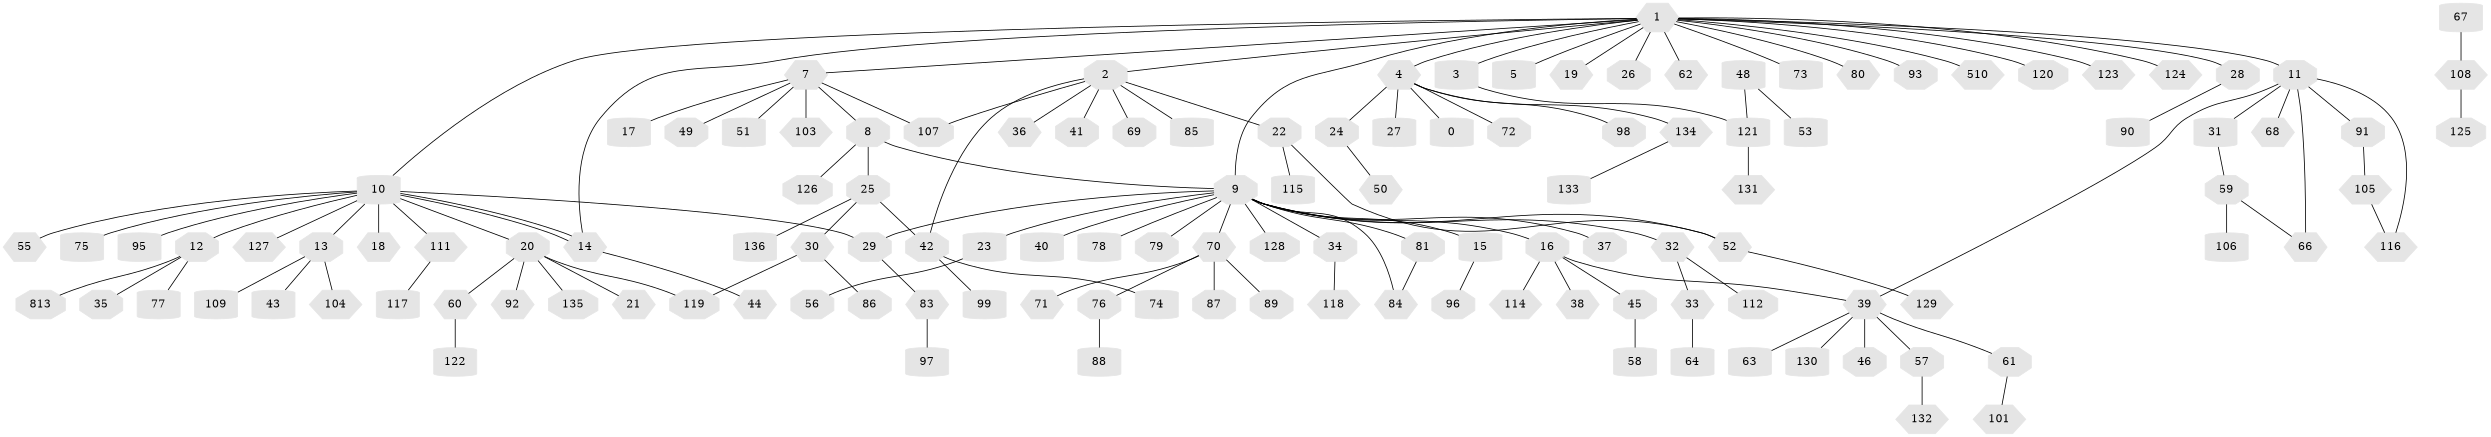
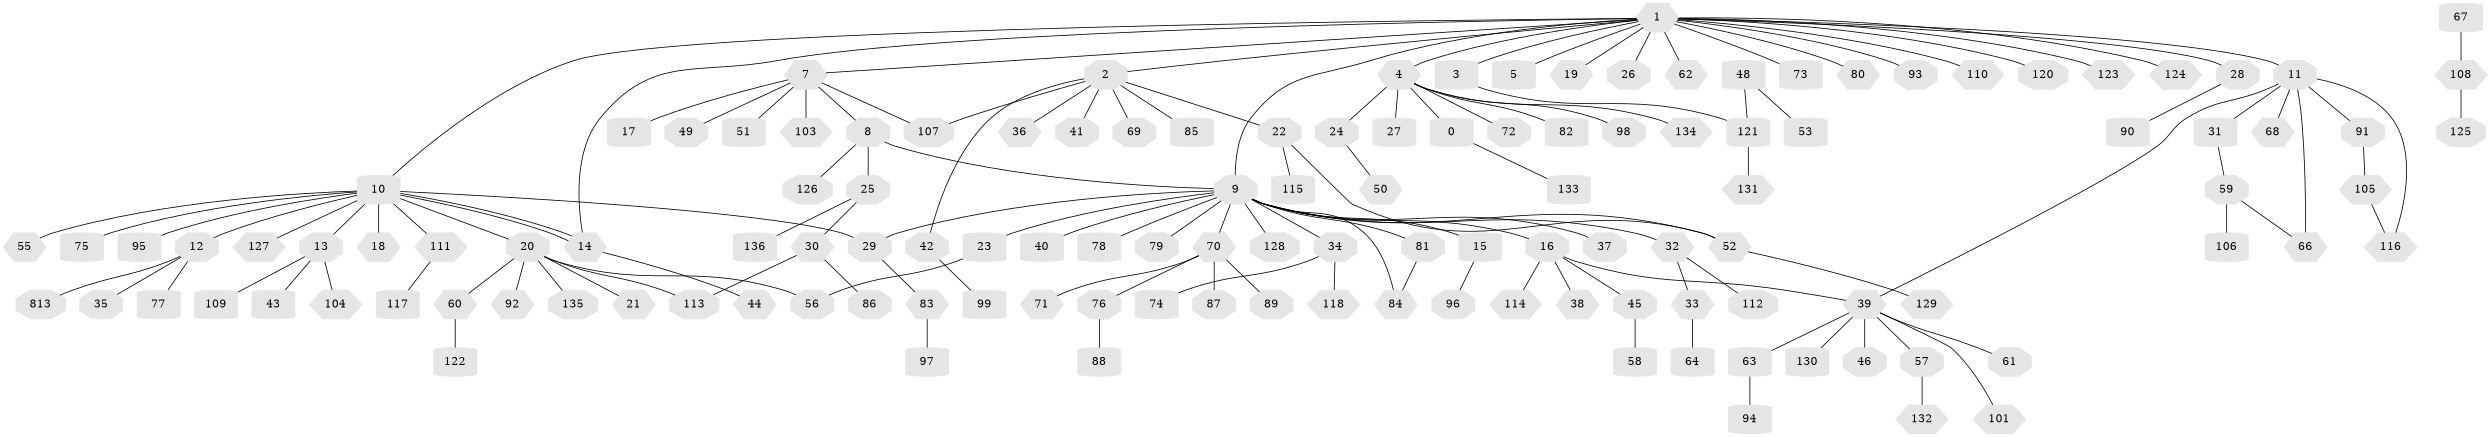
node "510": label "510" -> "110"
node "82": added
edge "134" -- "133": now "0" -- "133"
edge "25" -- "42": removed
edge "20" -- "56": added
edge "42" -- "74": now "34" -- "74"
node "119": label "119" -> "113"
edge "61" -- "101": now "39" -- "101"
node "94": added
